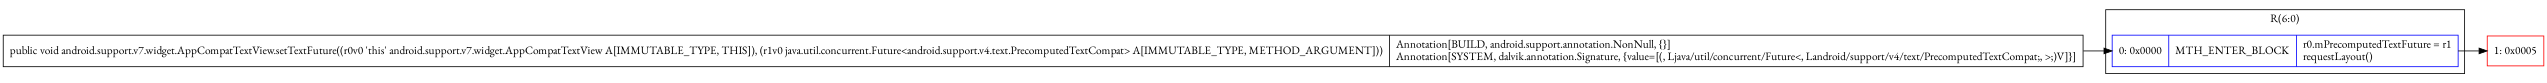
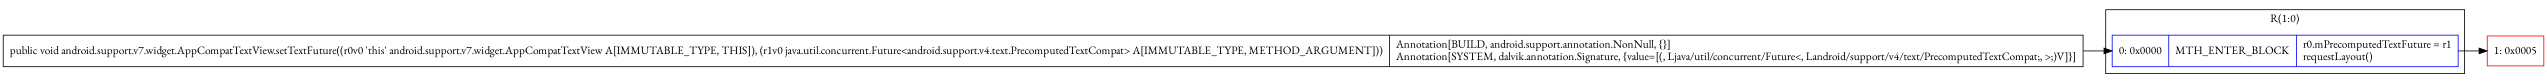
cluster "R(6:0)": label "R(6:0)" -> "R(1:0)"
